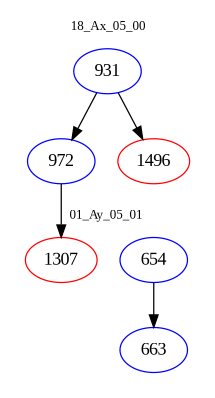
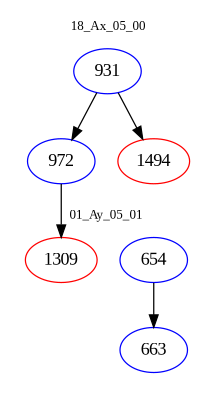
node "1496": label "1496" -> "1494"
node "1307": label "1307" -> "1309"
